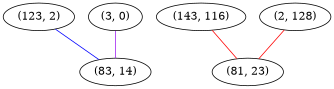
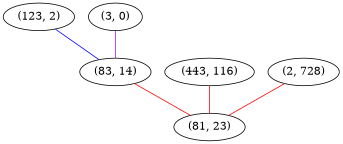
node "(143, 116)": label "(143, 116)" -> "(443, 116)"
node "(2, 128)": label "(2, 128)" -> "(2, 728)"
edge "(83, 14)" -- "(81, 23)": added
